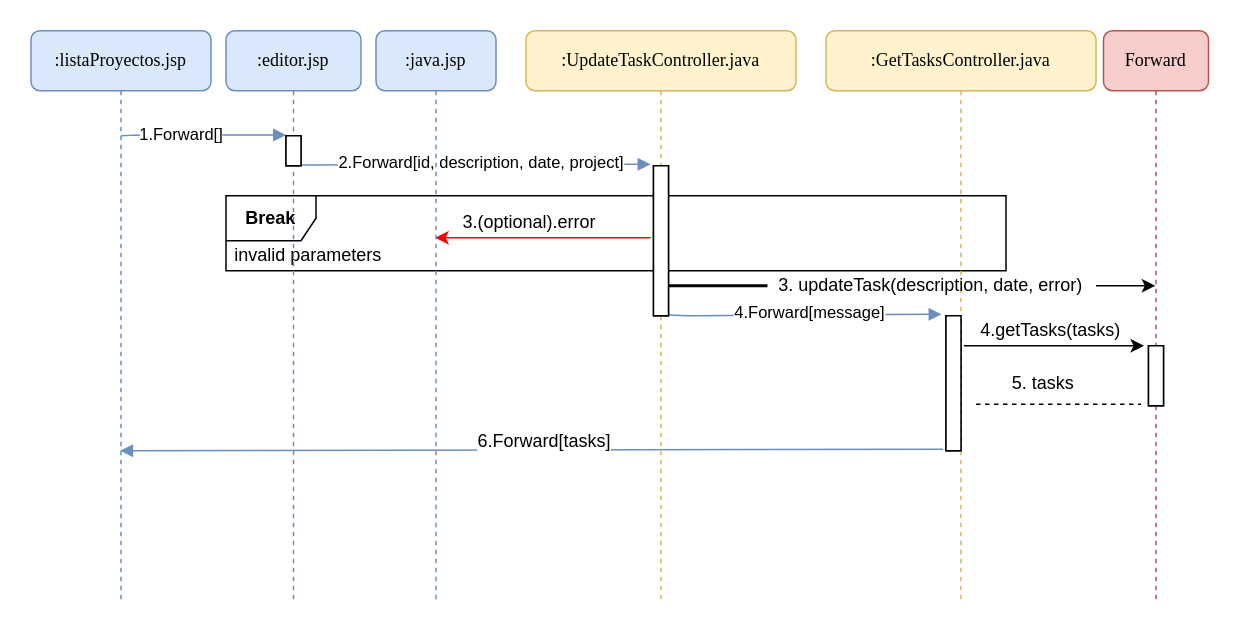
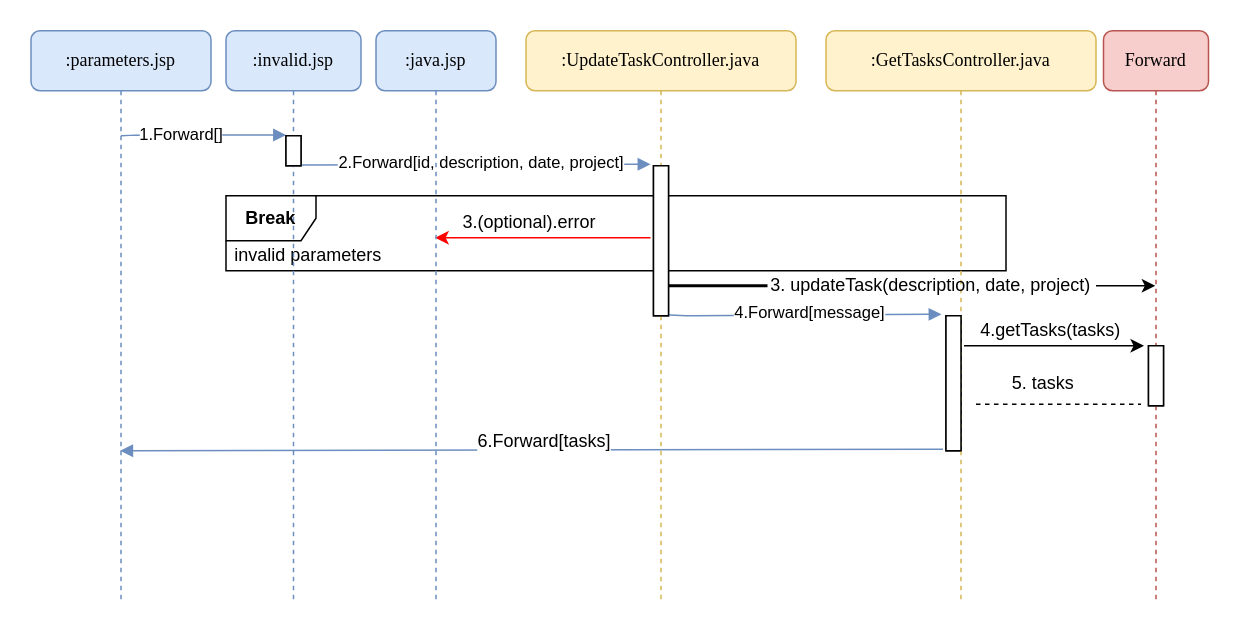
node ":listaProyectos.jsp": label ":listaProyectos.jsp" -> ":parameters.jsp"
node ":editor.jsp": label ":editor.jsp" -> ":invalid.jsp"
node "3. updateTask(description, date, error)": label "3. updateTask(description, date, error)" -> "3. updateTask(description, date, project)"
